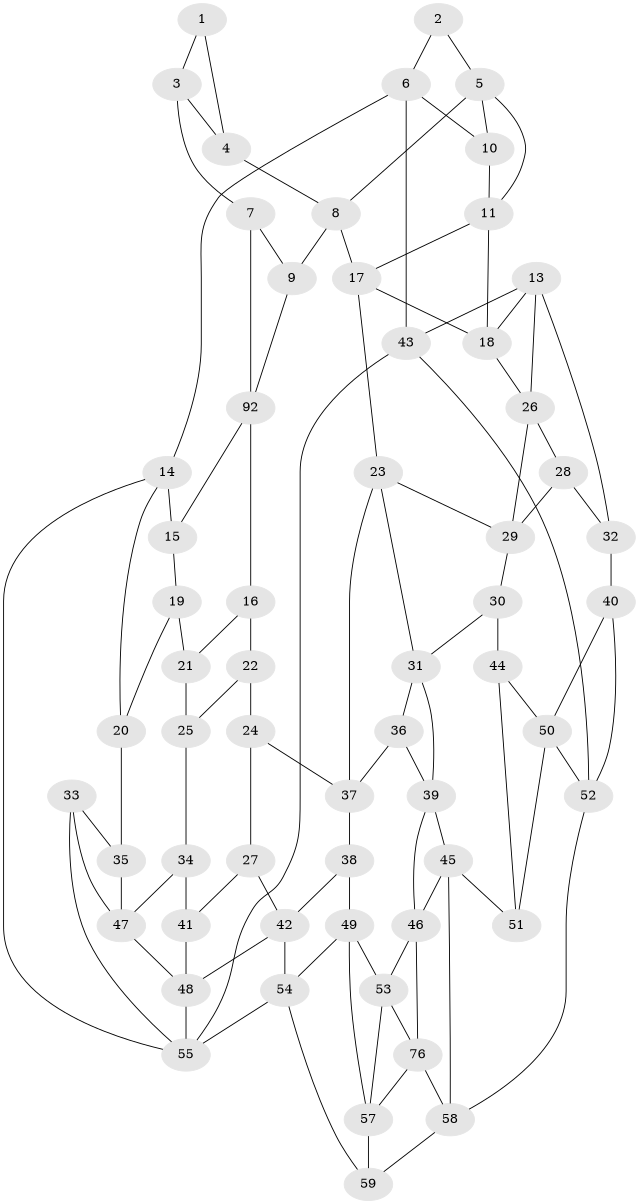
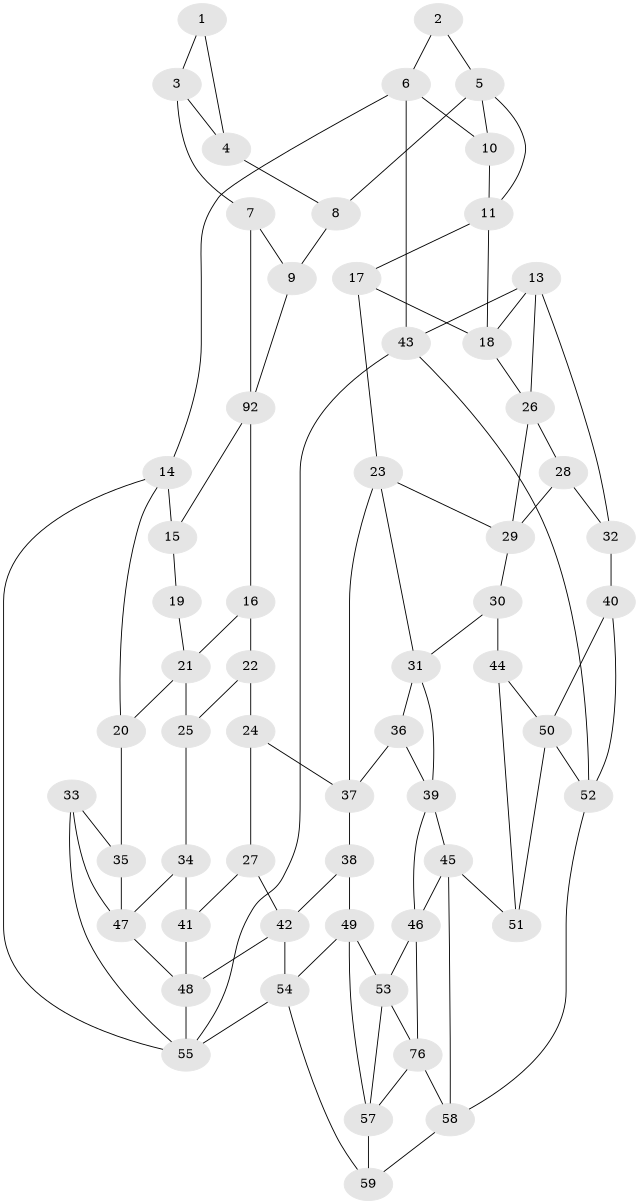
edge "8" -- "17": removed
edge "19" -- "20": now "21" -- "20"
